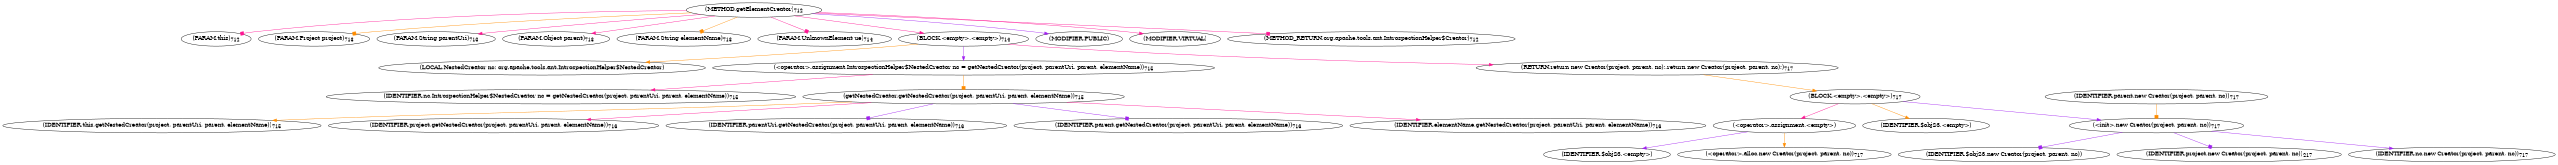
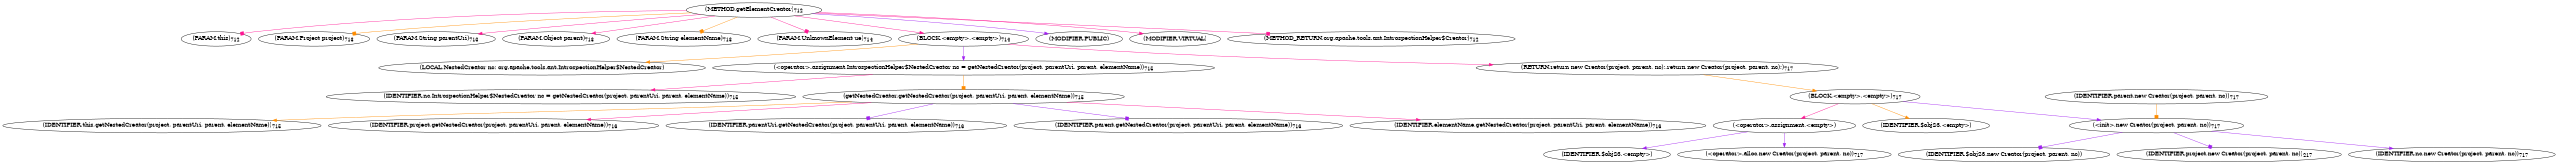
edge "(<operator>.assignment,<empty>)" -> "(<operator>.alloc,new Creator(project, parent, nc))": color darkorange -> purple
